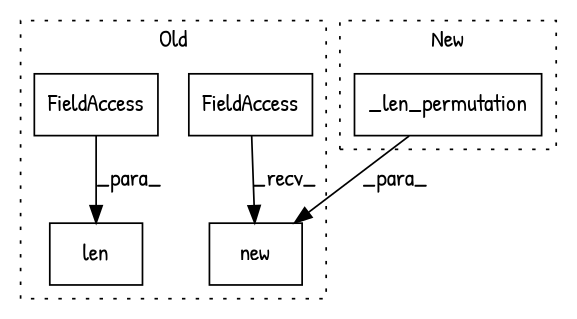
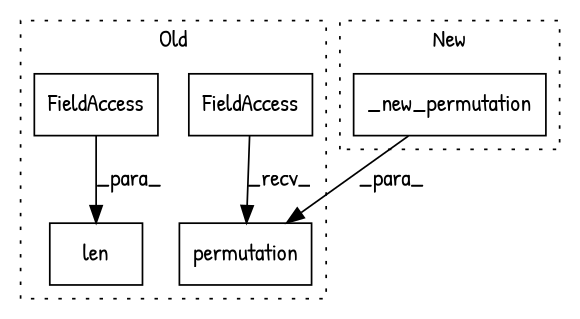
node "_len_permutation": label "_len_permutation" -> "_new_permutation"
node "new": label "new" -> "permutation"
